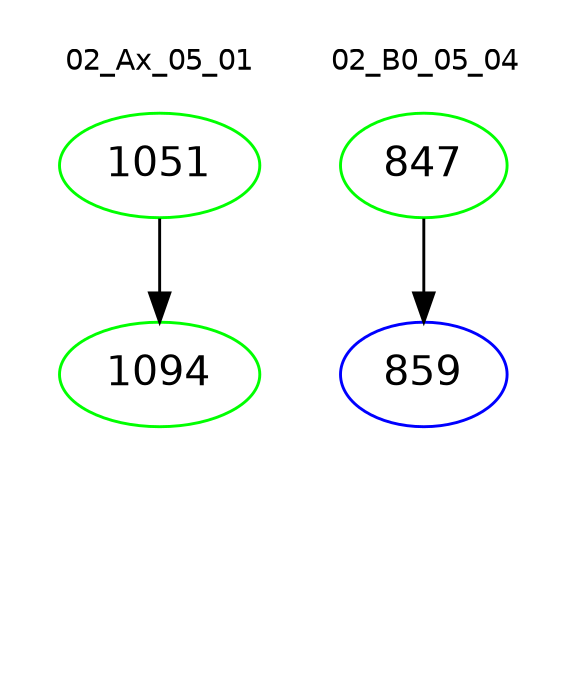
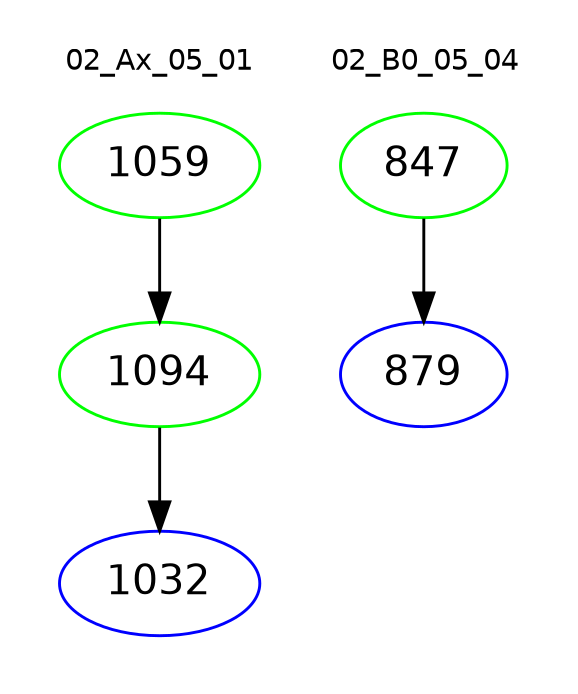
node "1051": label "1051" -> "1059"
node "859": label "859" -> "879"
node "1032": added
